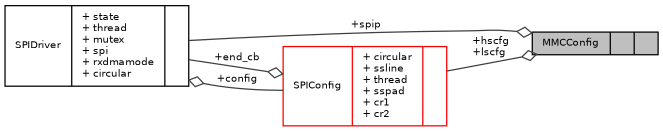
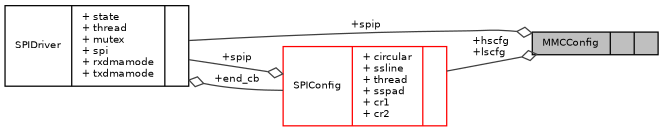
edge "SPIDriver" -> "SPIConfig": label " +end_cb" -> " +spip"
node "SPIDriver": text "+ circular" -> "+ txdmamode"
edge "SPIConfig" -> "SPIDriver": label " +config" -> " +end_cb"
